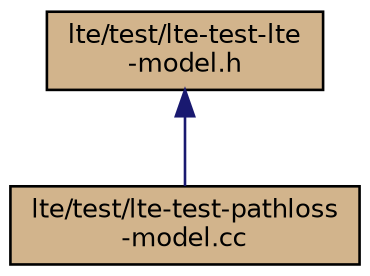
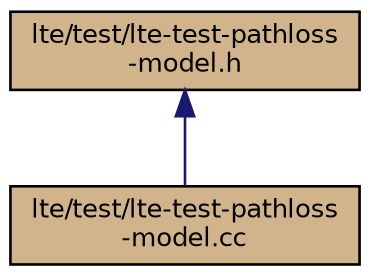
node "lte/test/lte-test-lte -model.h": label "lte/test/lte-test-lte -model.h" -> "lte/test/lte-test-pathloss -model.h"
